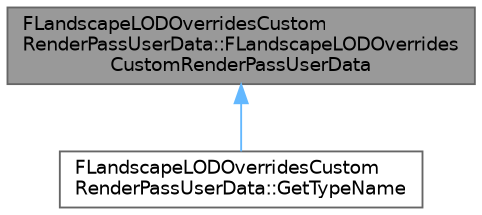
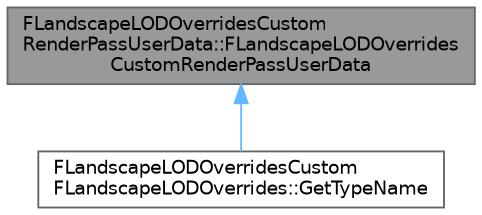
node "FLandscapeLODOverridesCustom RenderPassUserData::GetTypeName": label "FLandscapeLODOverridesCustom RenderPassUserData::GetTypeName" -> "FLandscapeLODOverridesCustom FLandscapeLODOverrides::GetTypeName"
